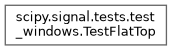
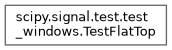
node "scipy.signal.tests.test _windows.TestFlatTop": label "scipy.signal.tests.test _windows.TestFlatTop" -> "scipy.signal.test.test _windows.TestFlatTop"
